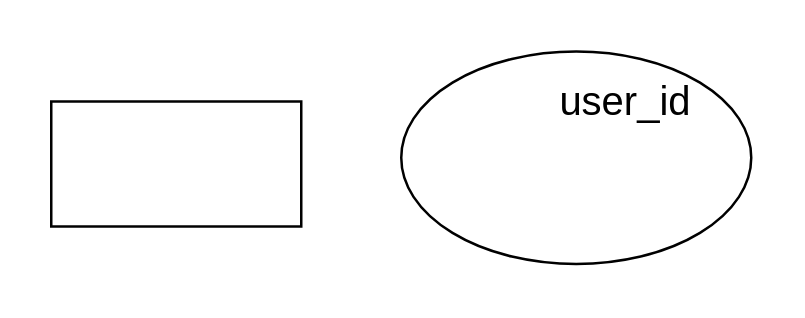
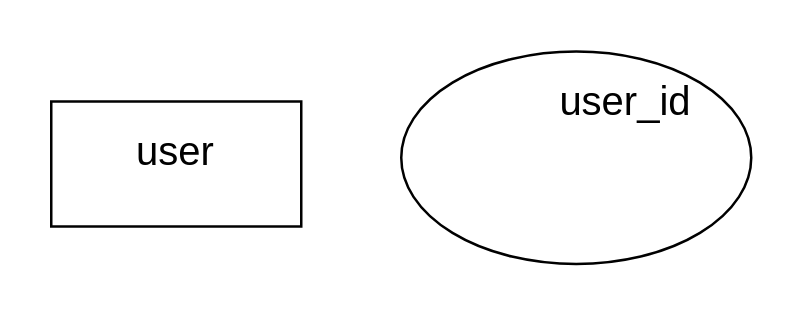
node "user": added
